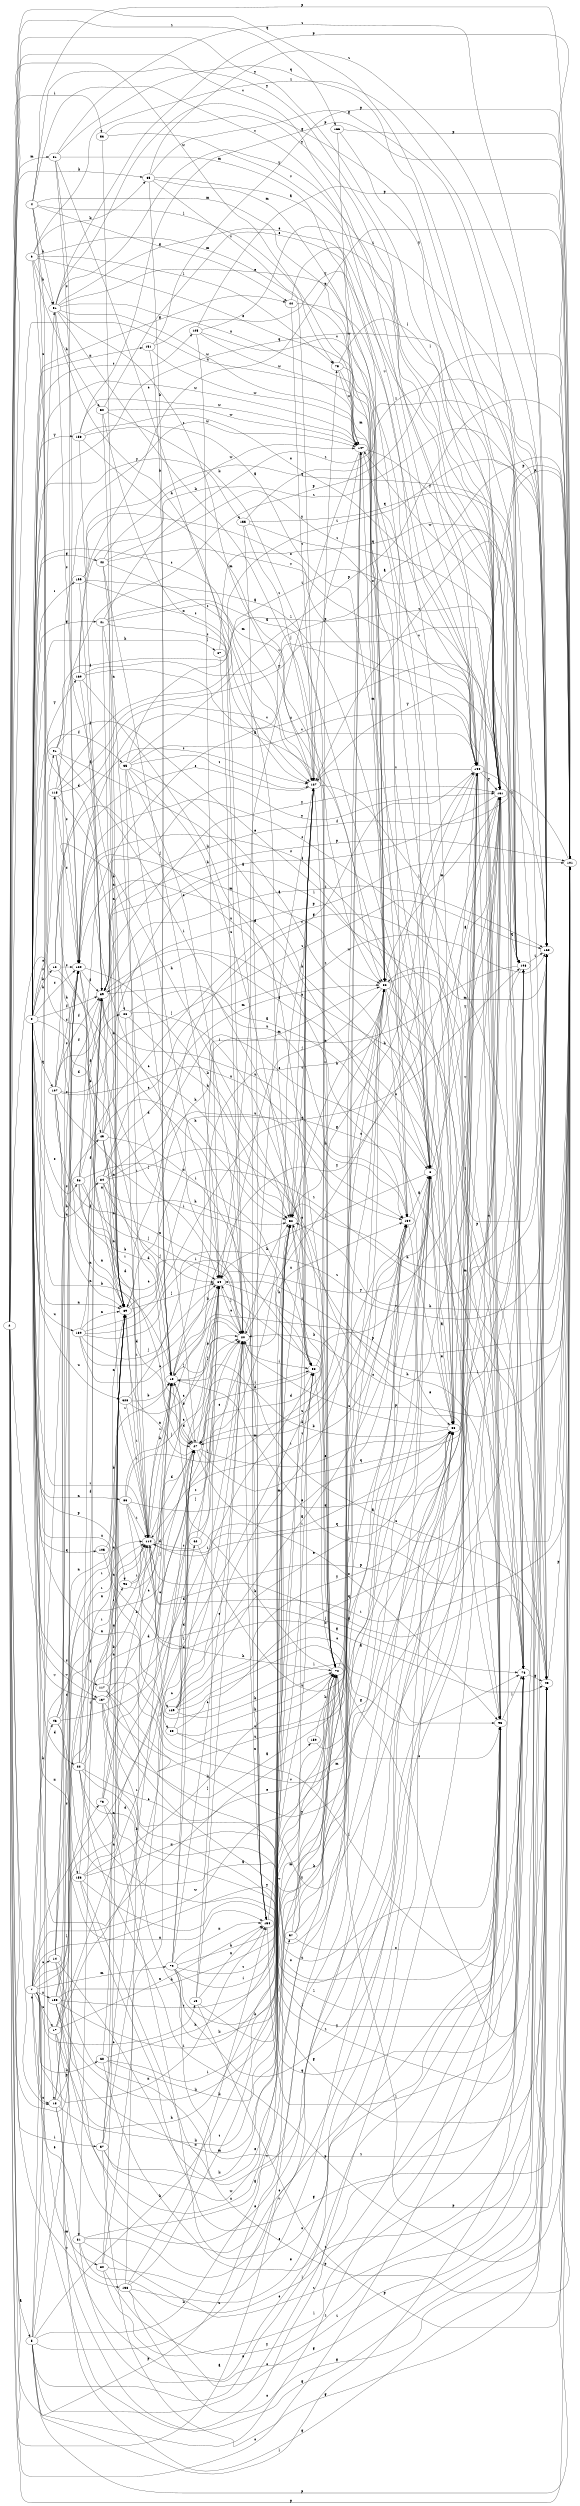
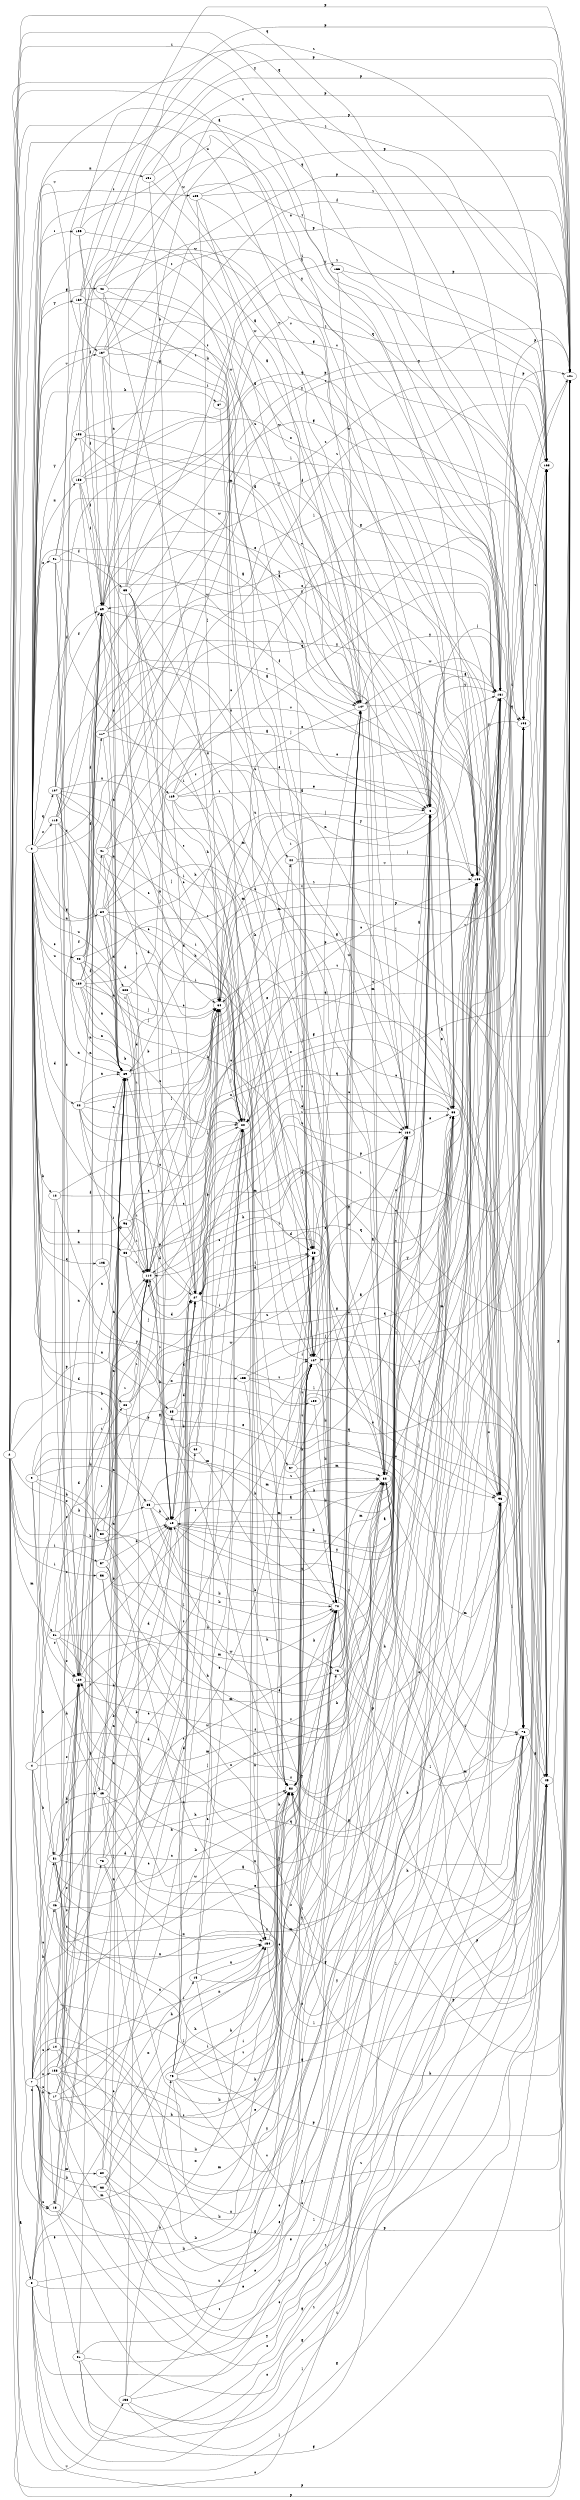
edge "65" -> "127": removed, label "t"
